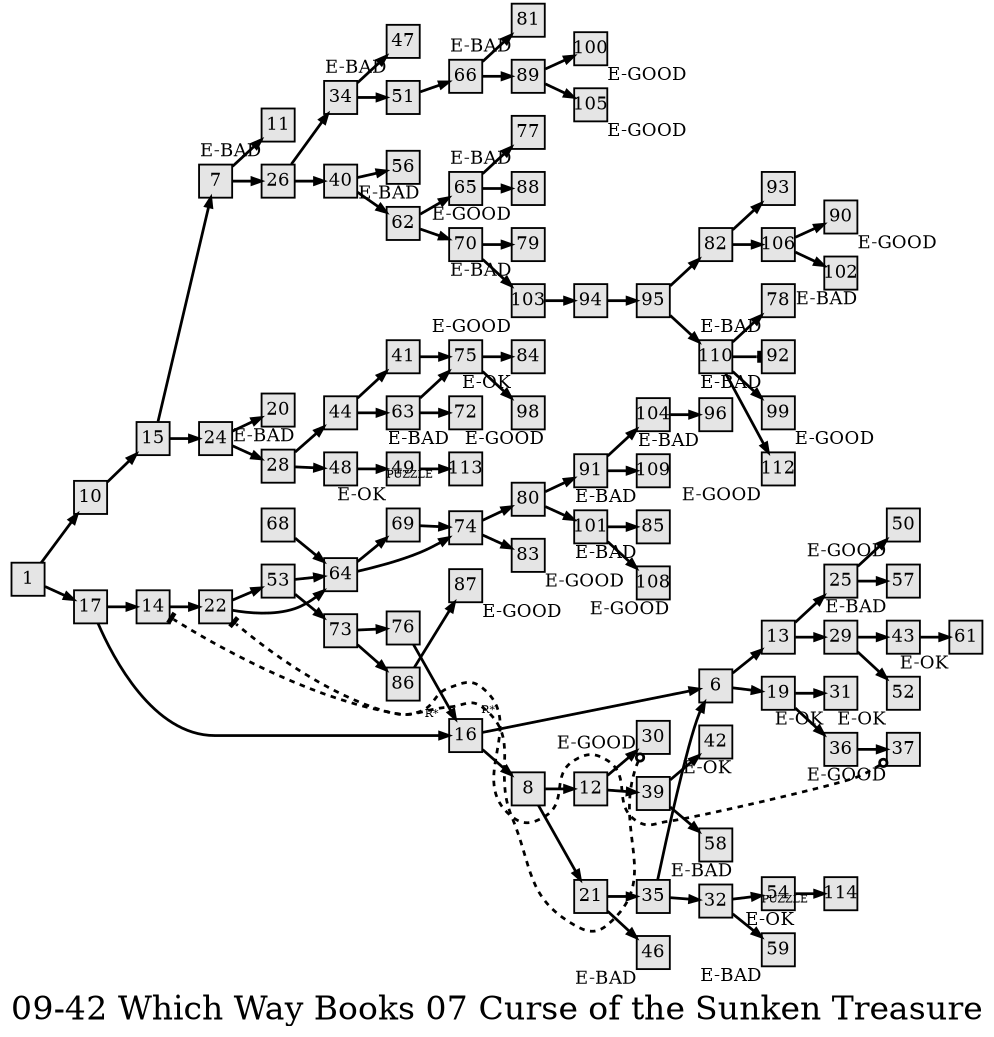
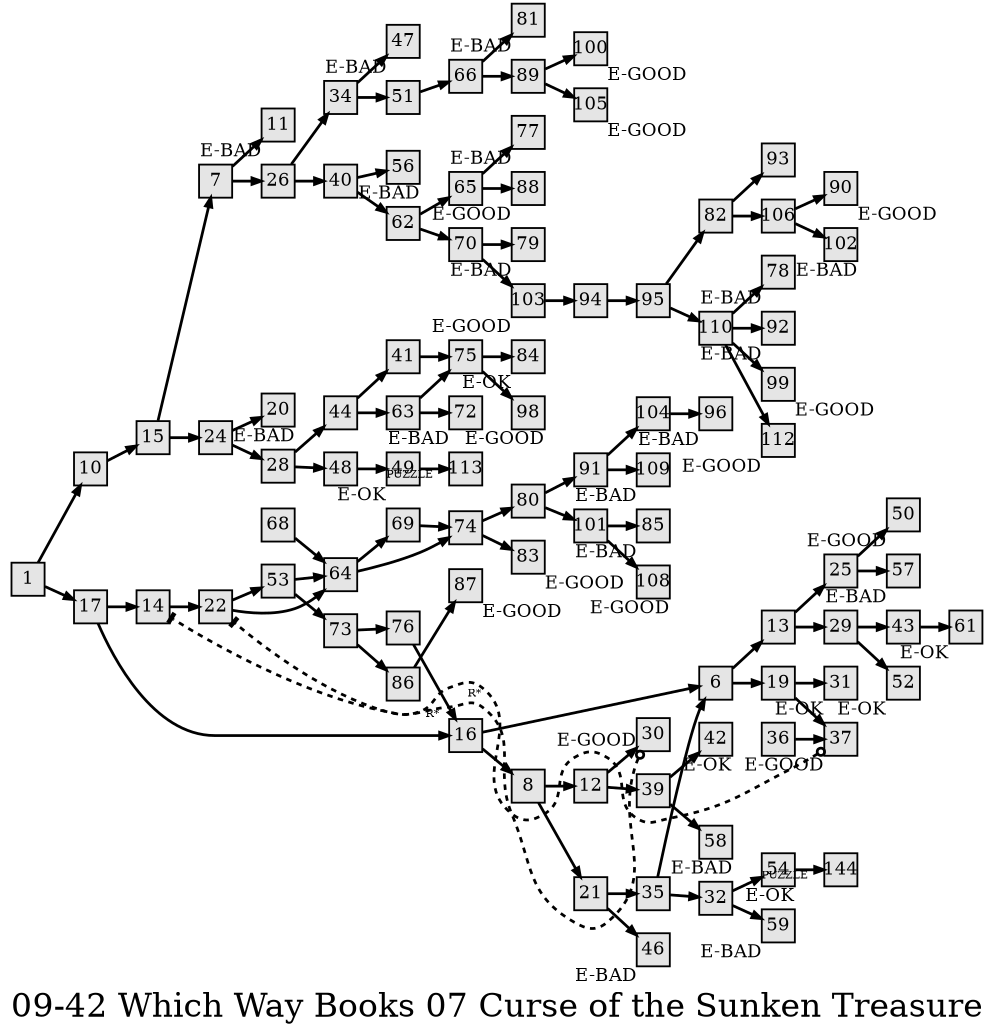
edge "110" -> "92 E-BAD": arrowhead tee -> normal
edge "19" -> "36": now "19" -> "37 E-GOOD"
node "114": label "114" -> "144"
